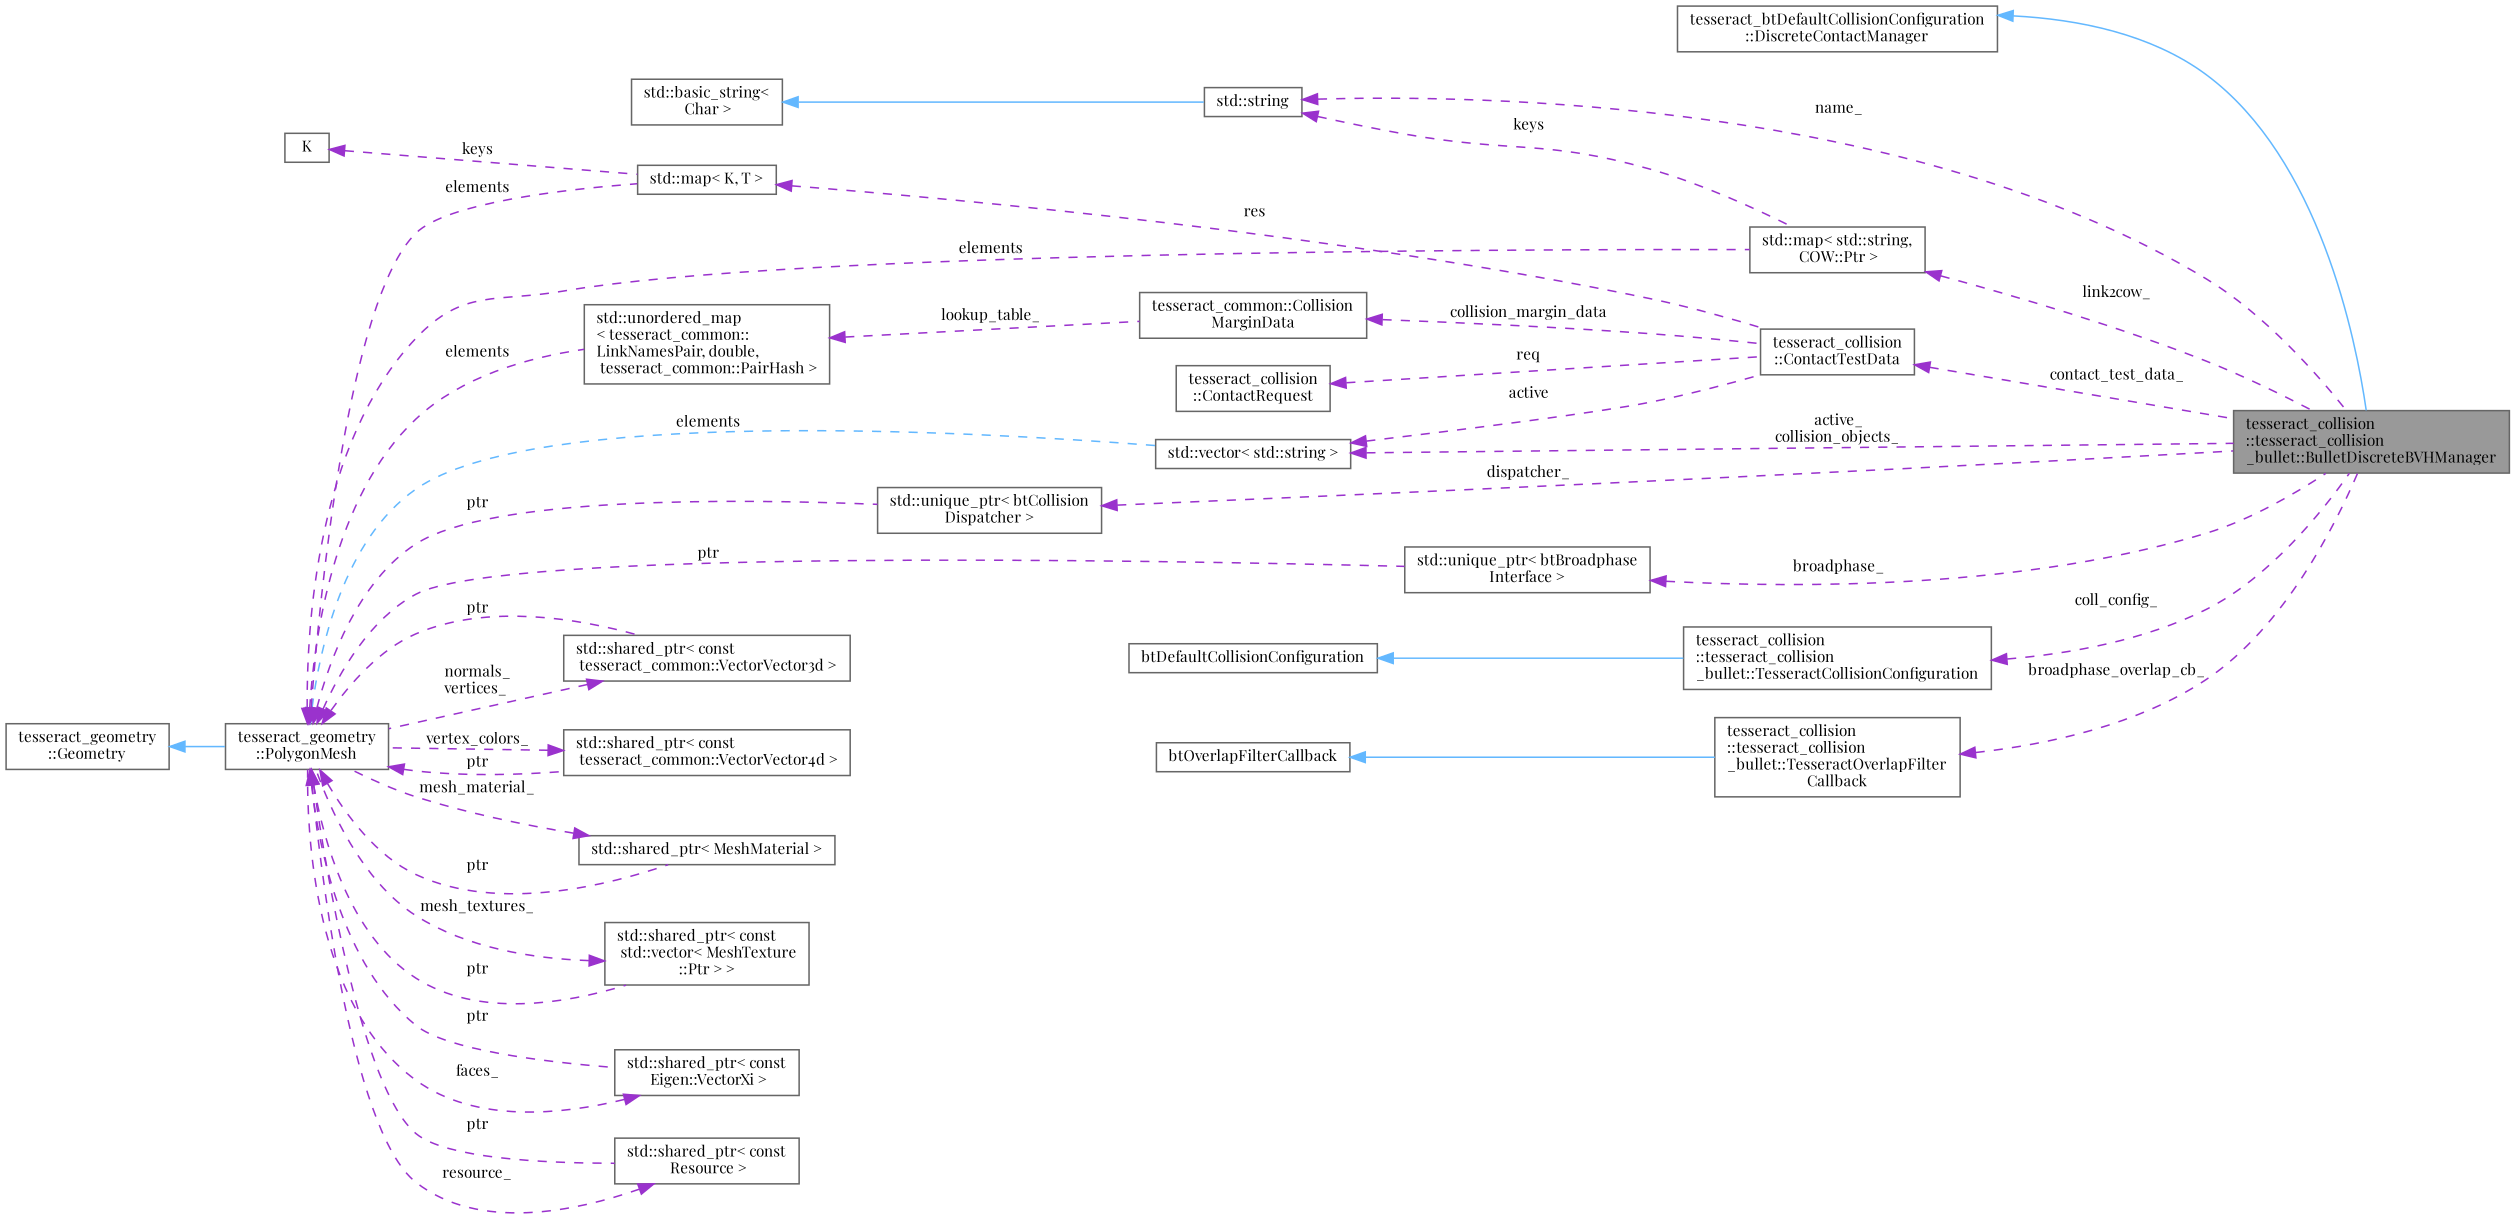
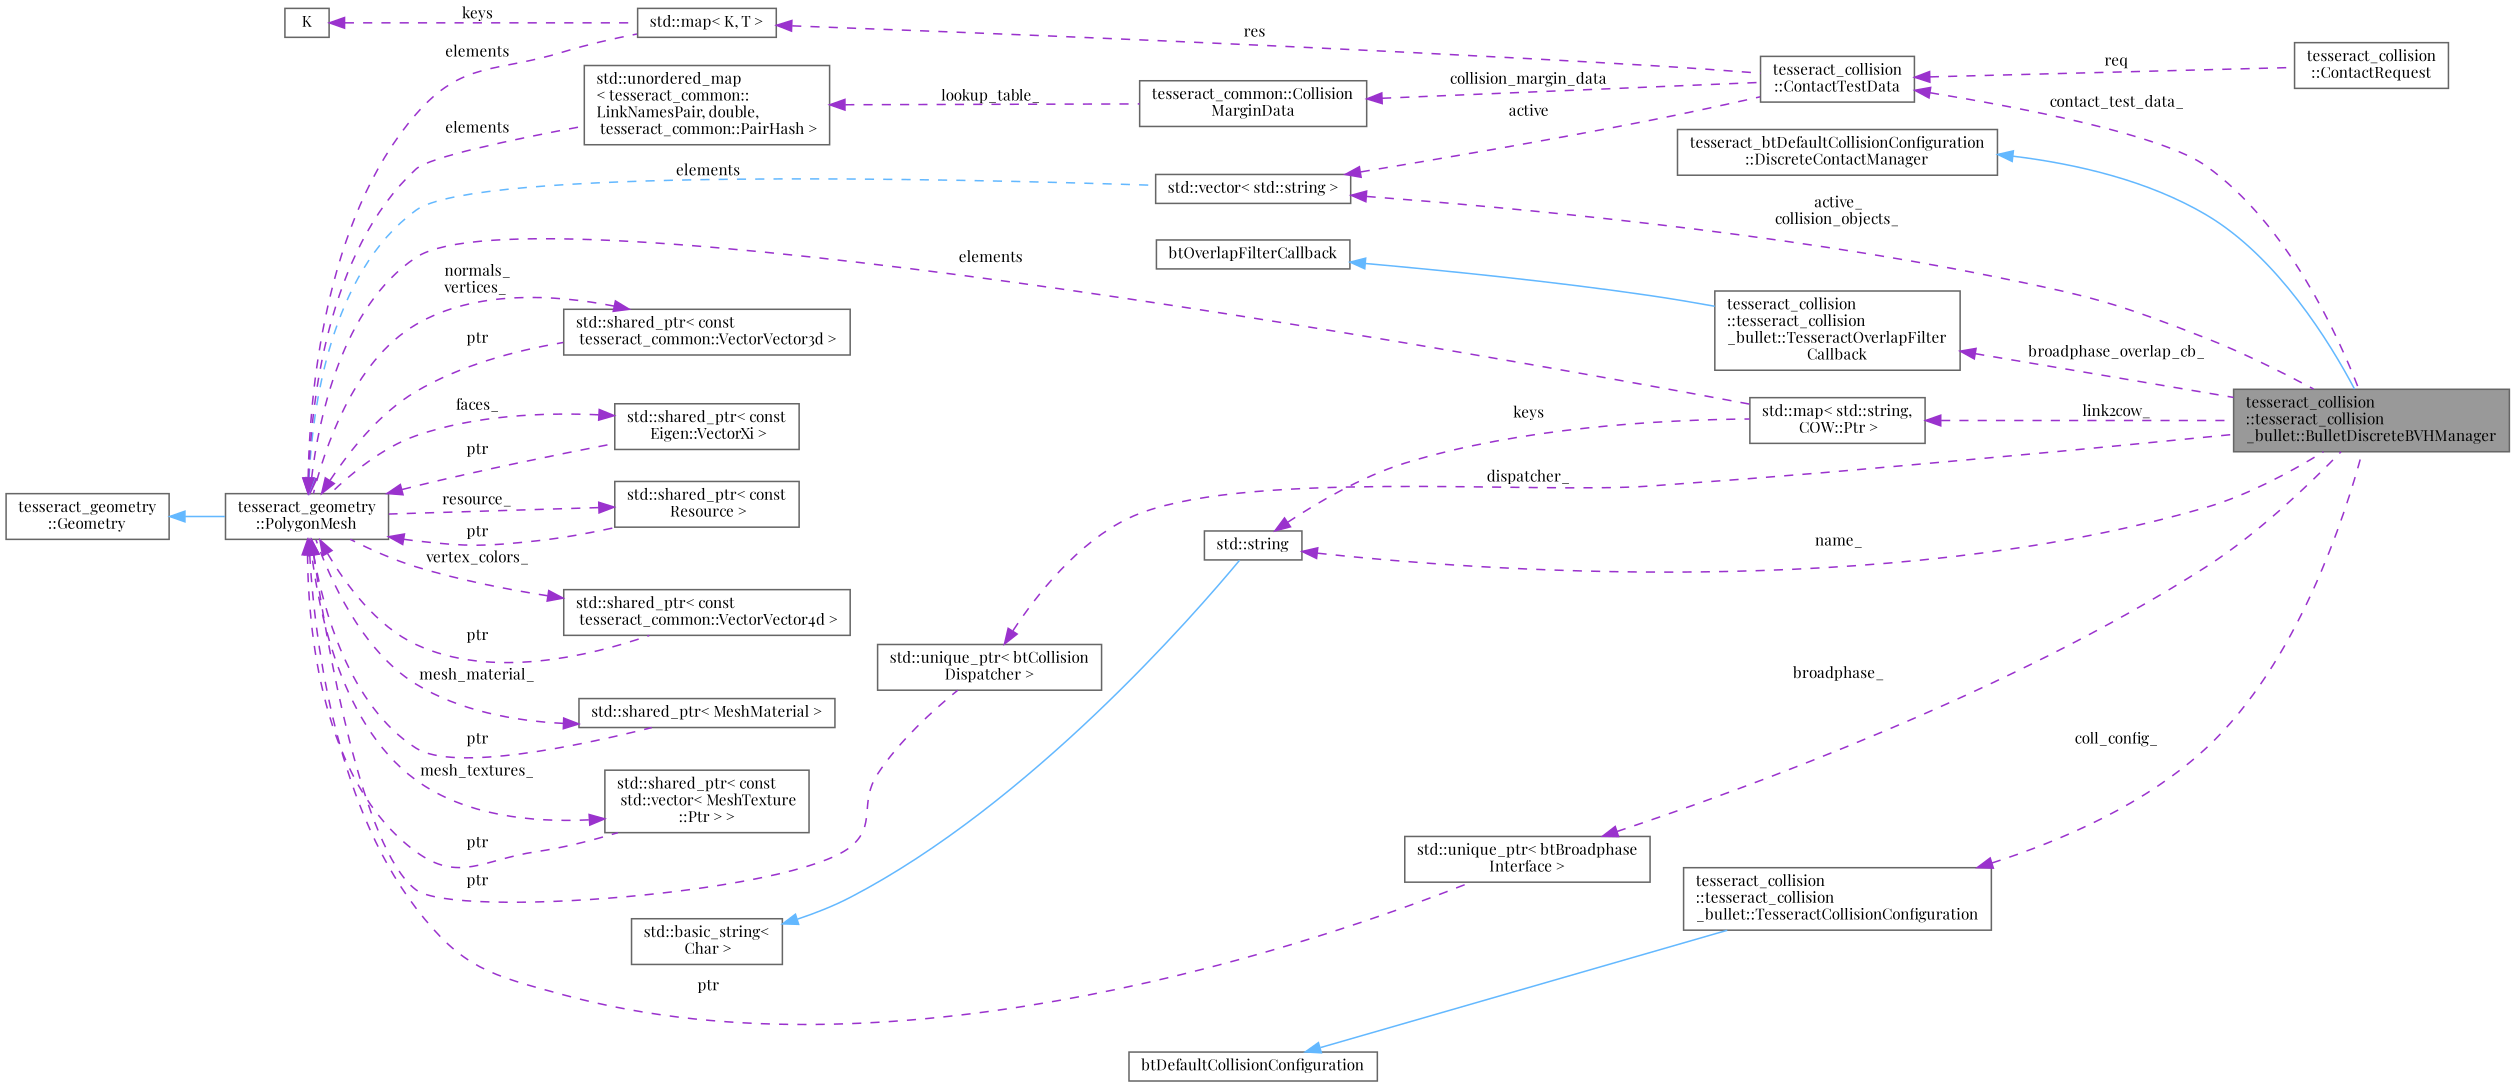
edge "tesseract_collision ::ContactTestData" -> "tesseract_collision ::ContactRequest": reversed
